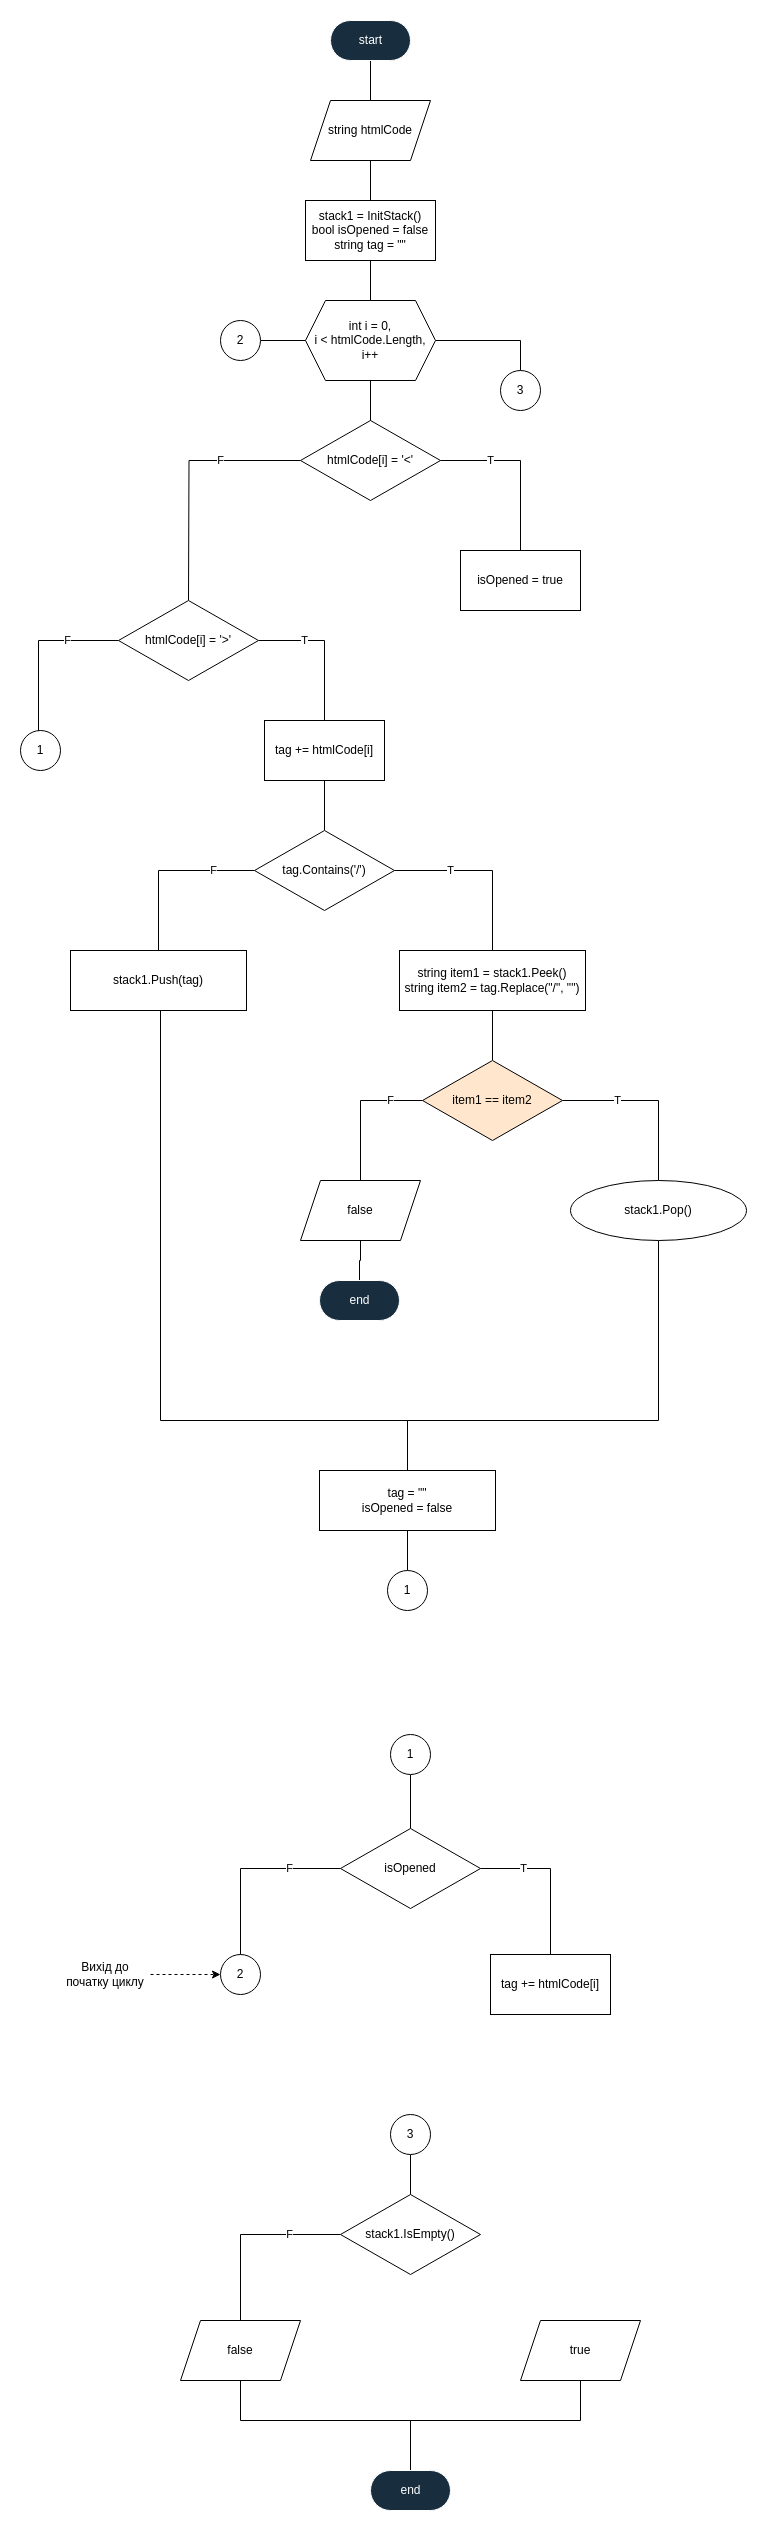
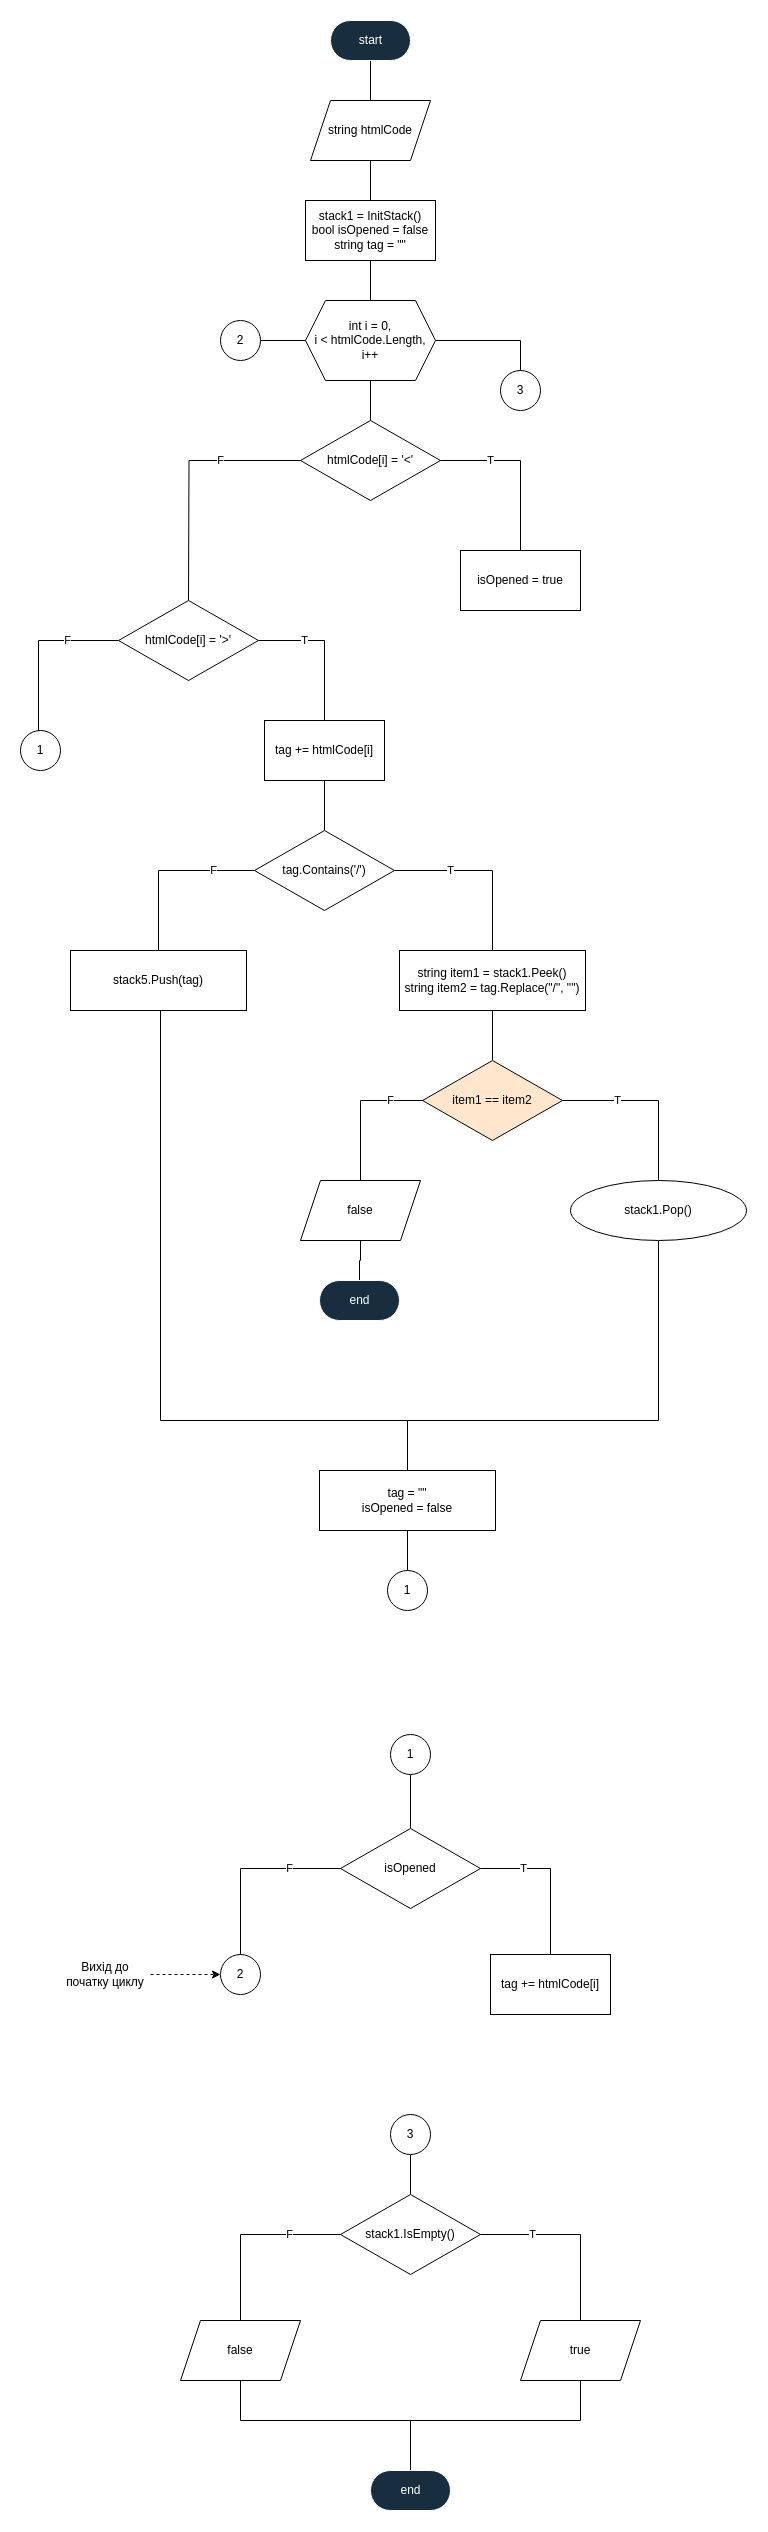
node "stack1.Push(tag)": label "stack1.Push(tag)" -> "stack5.Push(tag)"
edge "stack1.IsEmpty()" -- "true": added, label "T"
